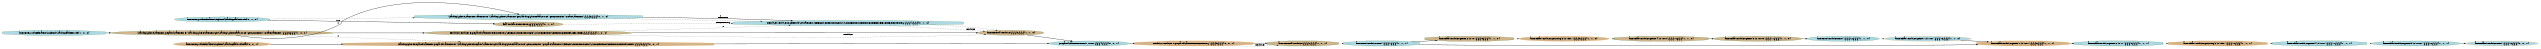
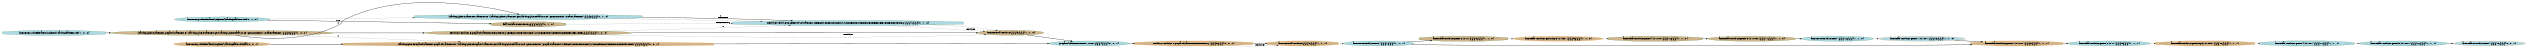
node "final boolean executeQuery@@@2@@@['0', '1', '0']": shape ellipse -> octagon
node "assertNotNull(resultSet)@@@6@@@['1', '1', '1']": color darkgreen -> darkorange
node "assertTrue(resultSet.next())@@@7@@@['1', '1', '1']": shape octagon -> ellipse
node "assertThat(resultSet.getInt(2),is(11))@@@9@@@['1', '1', '1']": shape octagon -> ellipse
